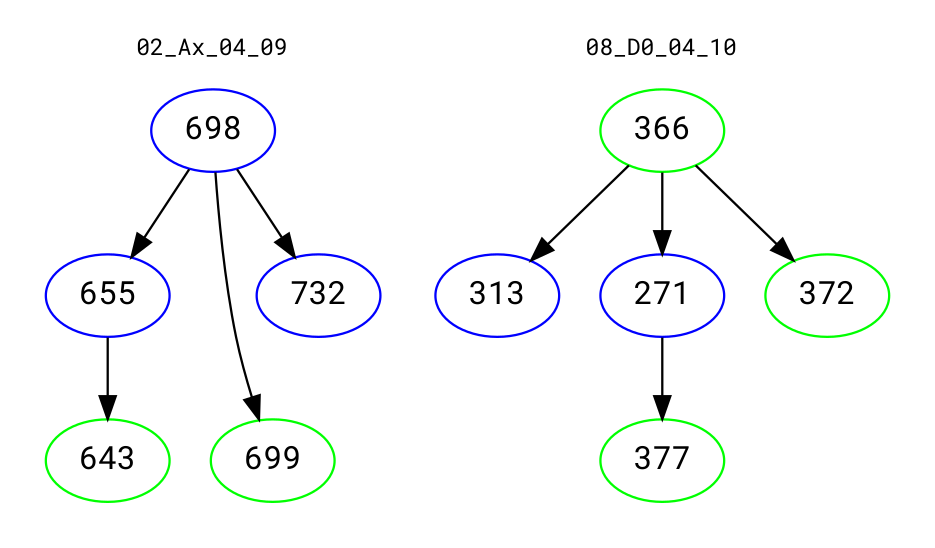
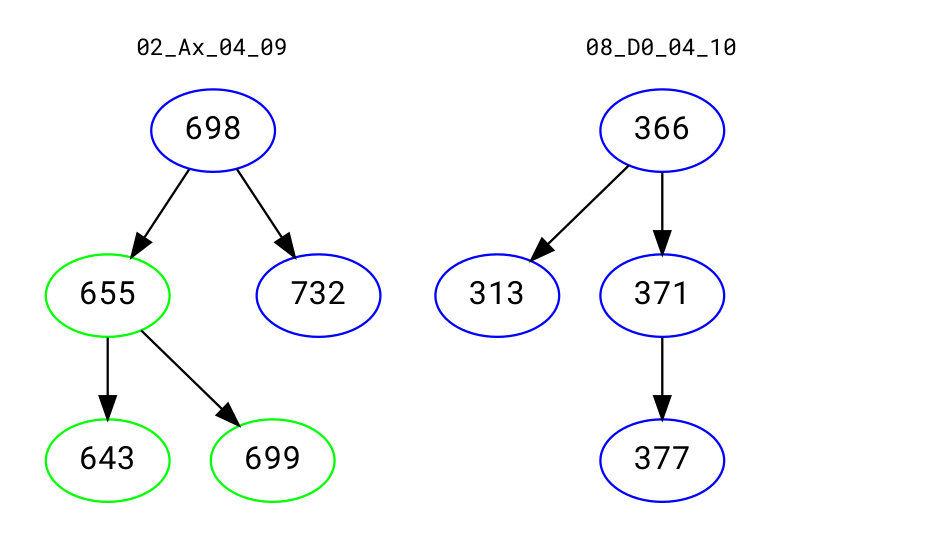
node "366": color green -> blue
edge "698" -> "699": now "655" -> "699"
node "655": color blue -> green
node "271": label "271" -> "371"
node "372": removed
node "377": color green -> blue
